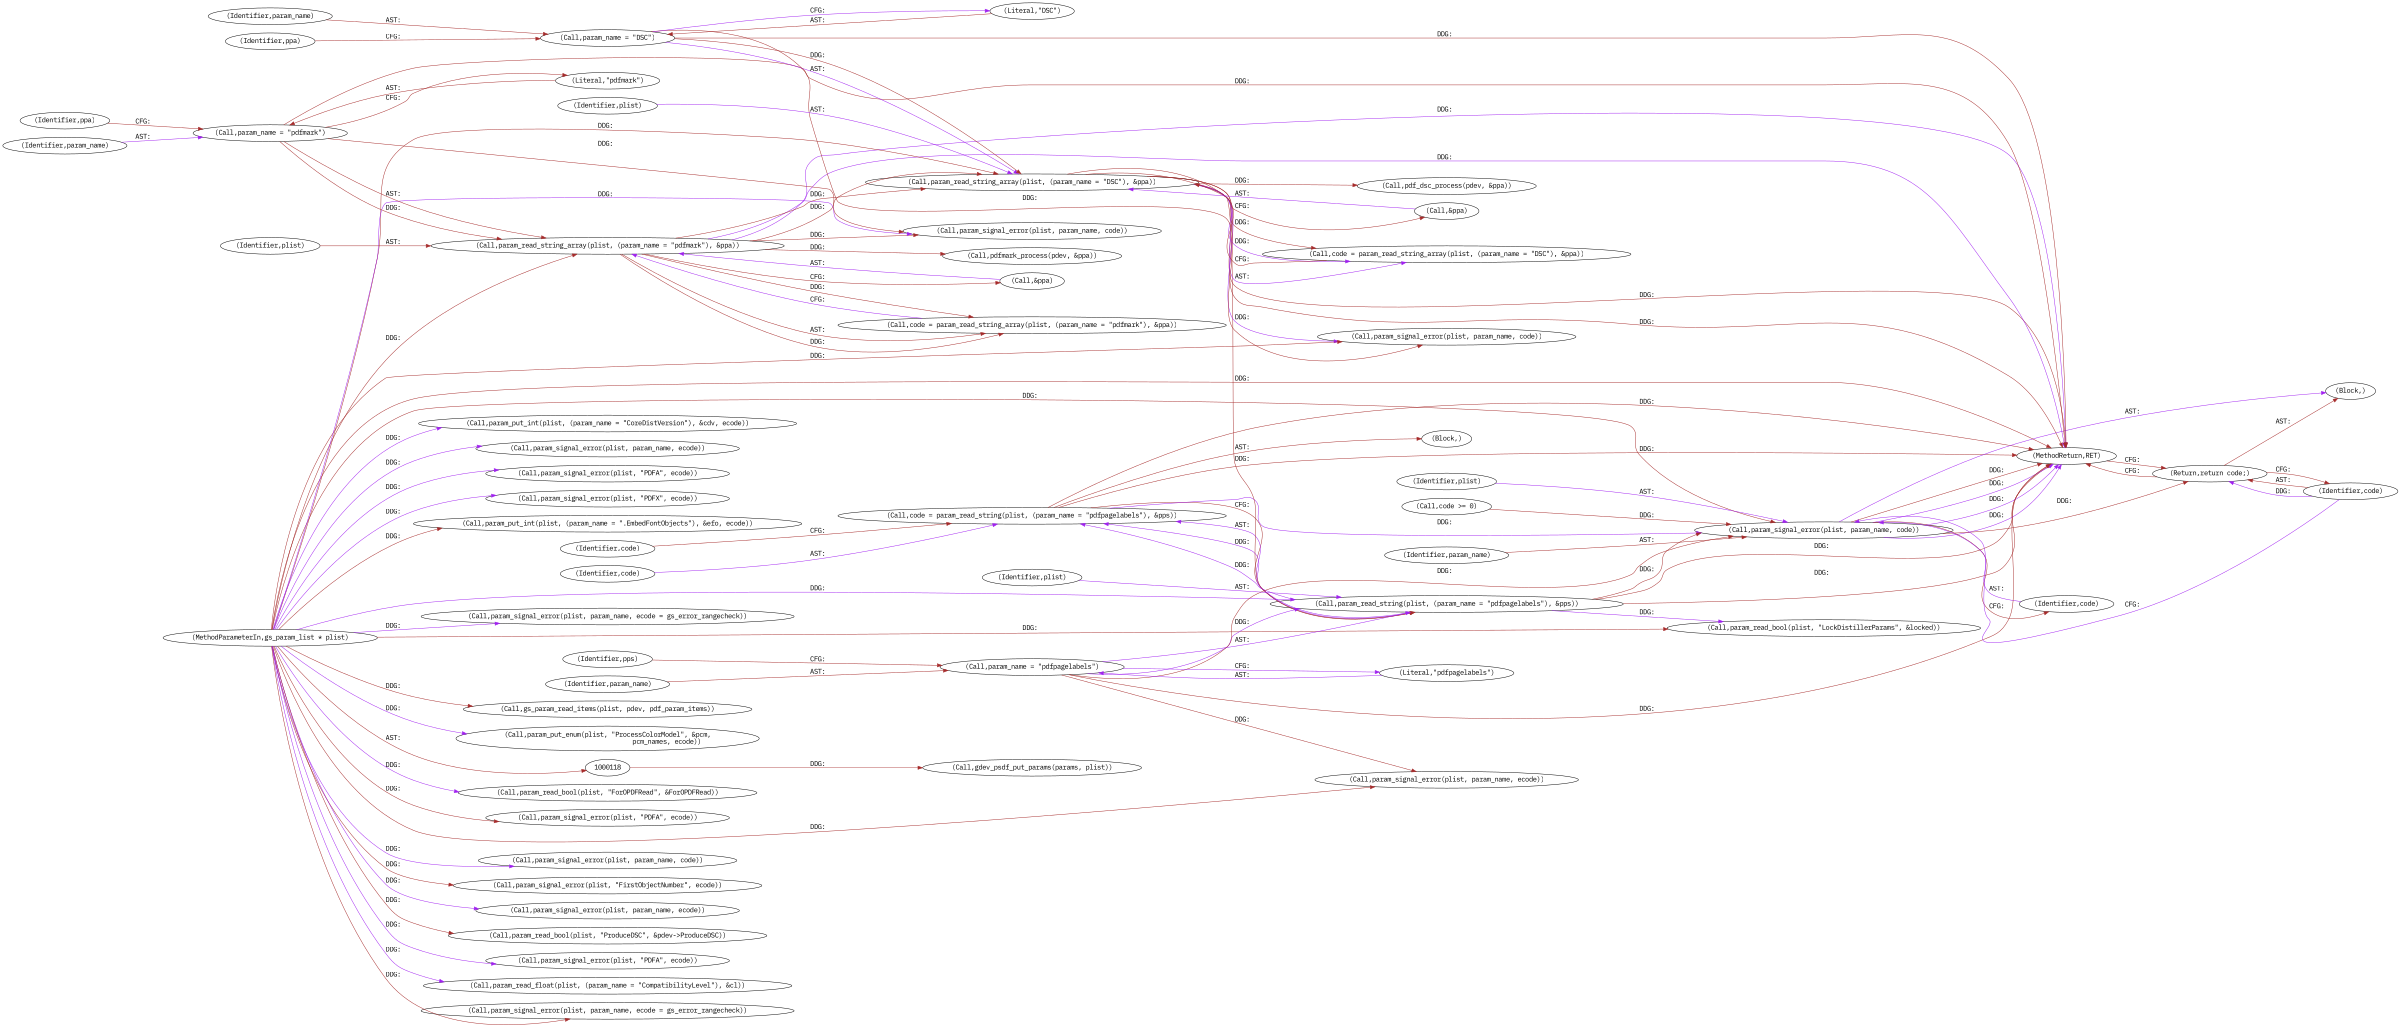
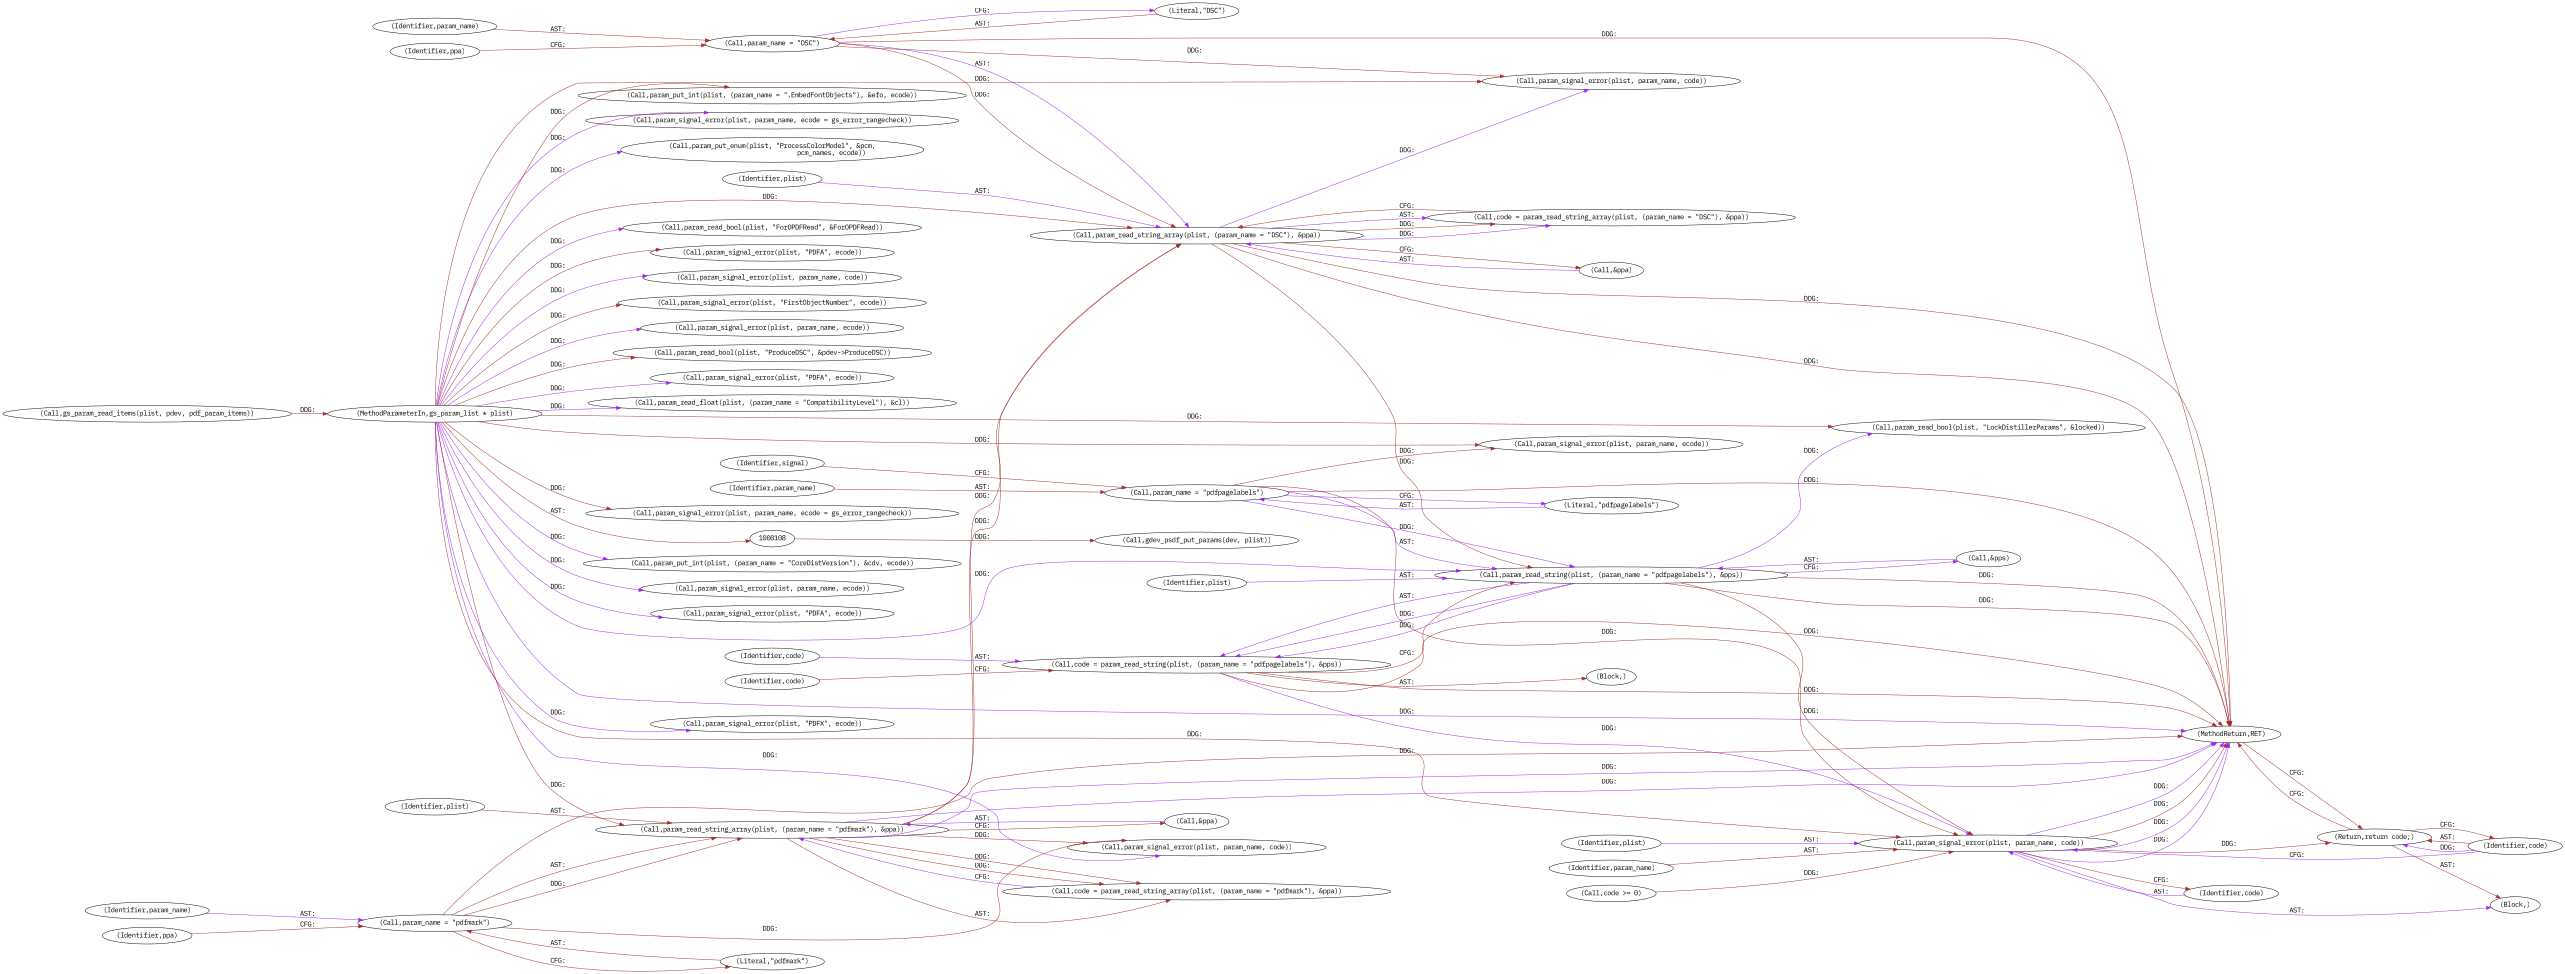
node "(Call,pdf_dsc_process(pdev, &ppa))": removed
node "(Call,pdfmark_process(pdev, &ppa))": removed
edge "(MethodParameterIn,gs_param_list * plist)" -> "(MethodReturn,RET)": color brown -> purple
node "(Call,&pps)": added
node "(Identifier,pps)": label "(Identifier,pps)" -> "(Identifier,signal)"
edge "(MethodParameterIn,gs_param_list * plist)" -> "(Call,gs_param_read_items(plist, pdev, pdf_param_items))": reversed
node "1000118": label "1000118" -> "1000108"
node "(Call,gdev_psdf_put_params(params, plist))": label "(Call,gdev_psdf_put_params(params, plist))" -> "(Call,gdev_psdf_put_params(dev, plist))"
